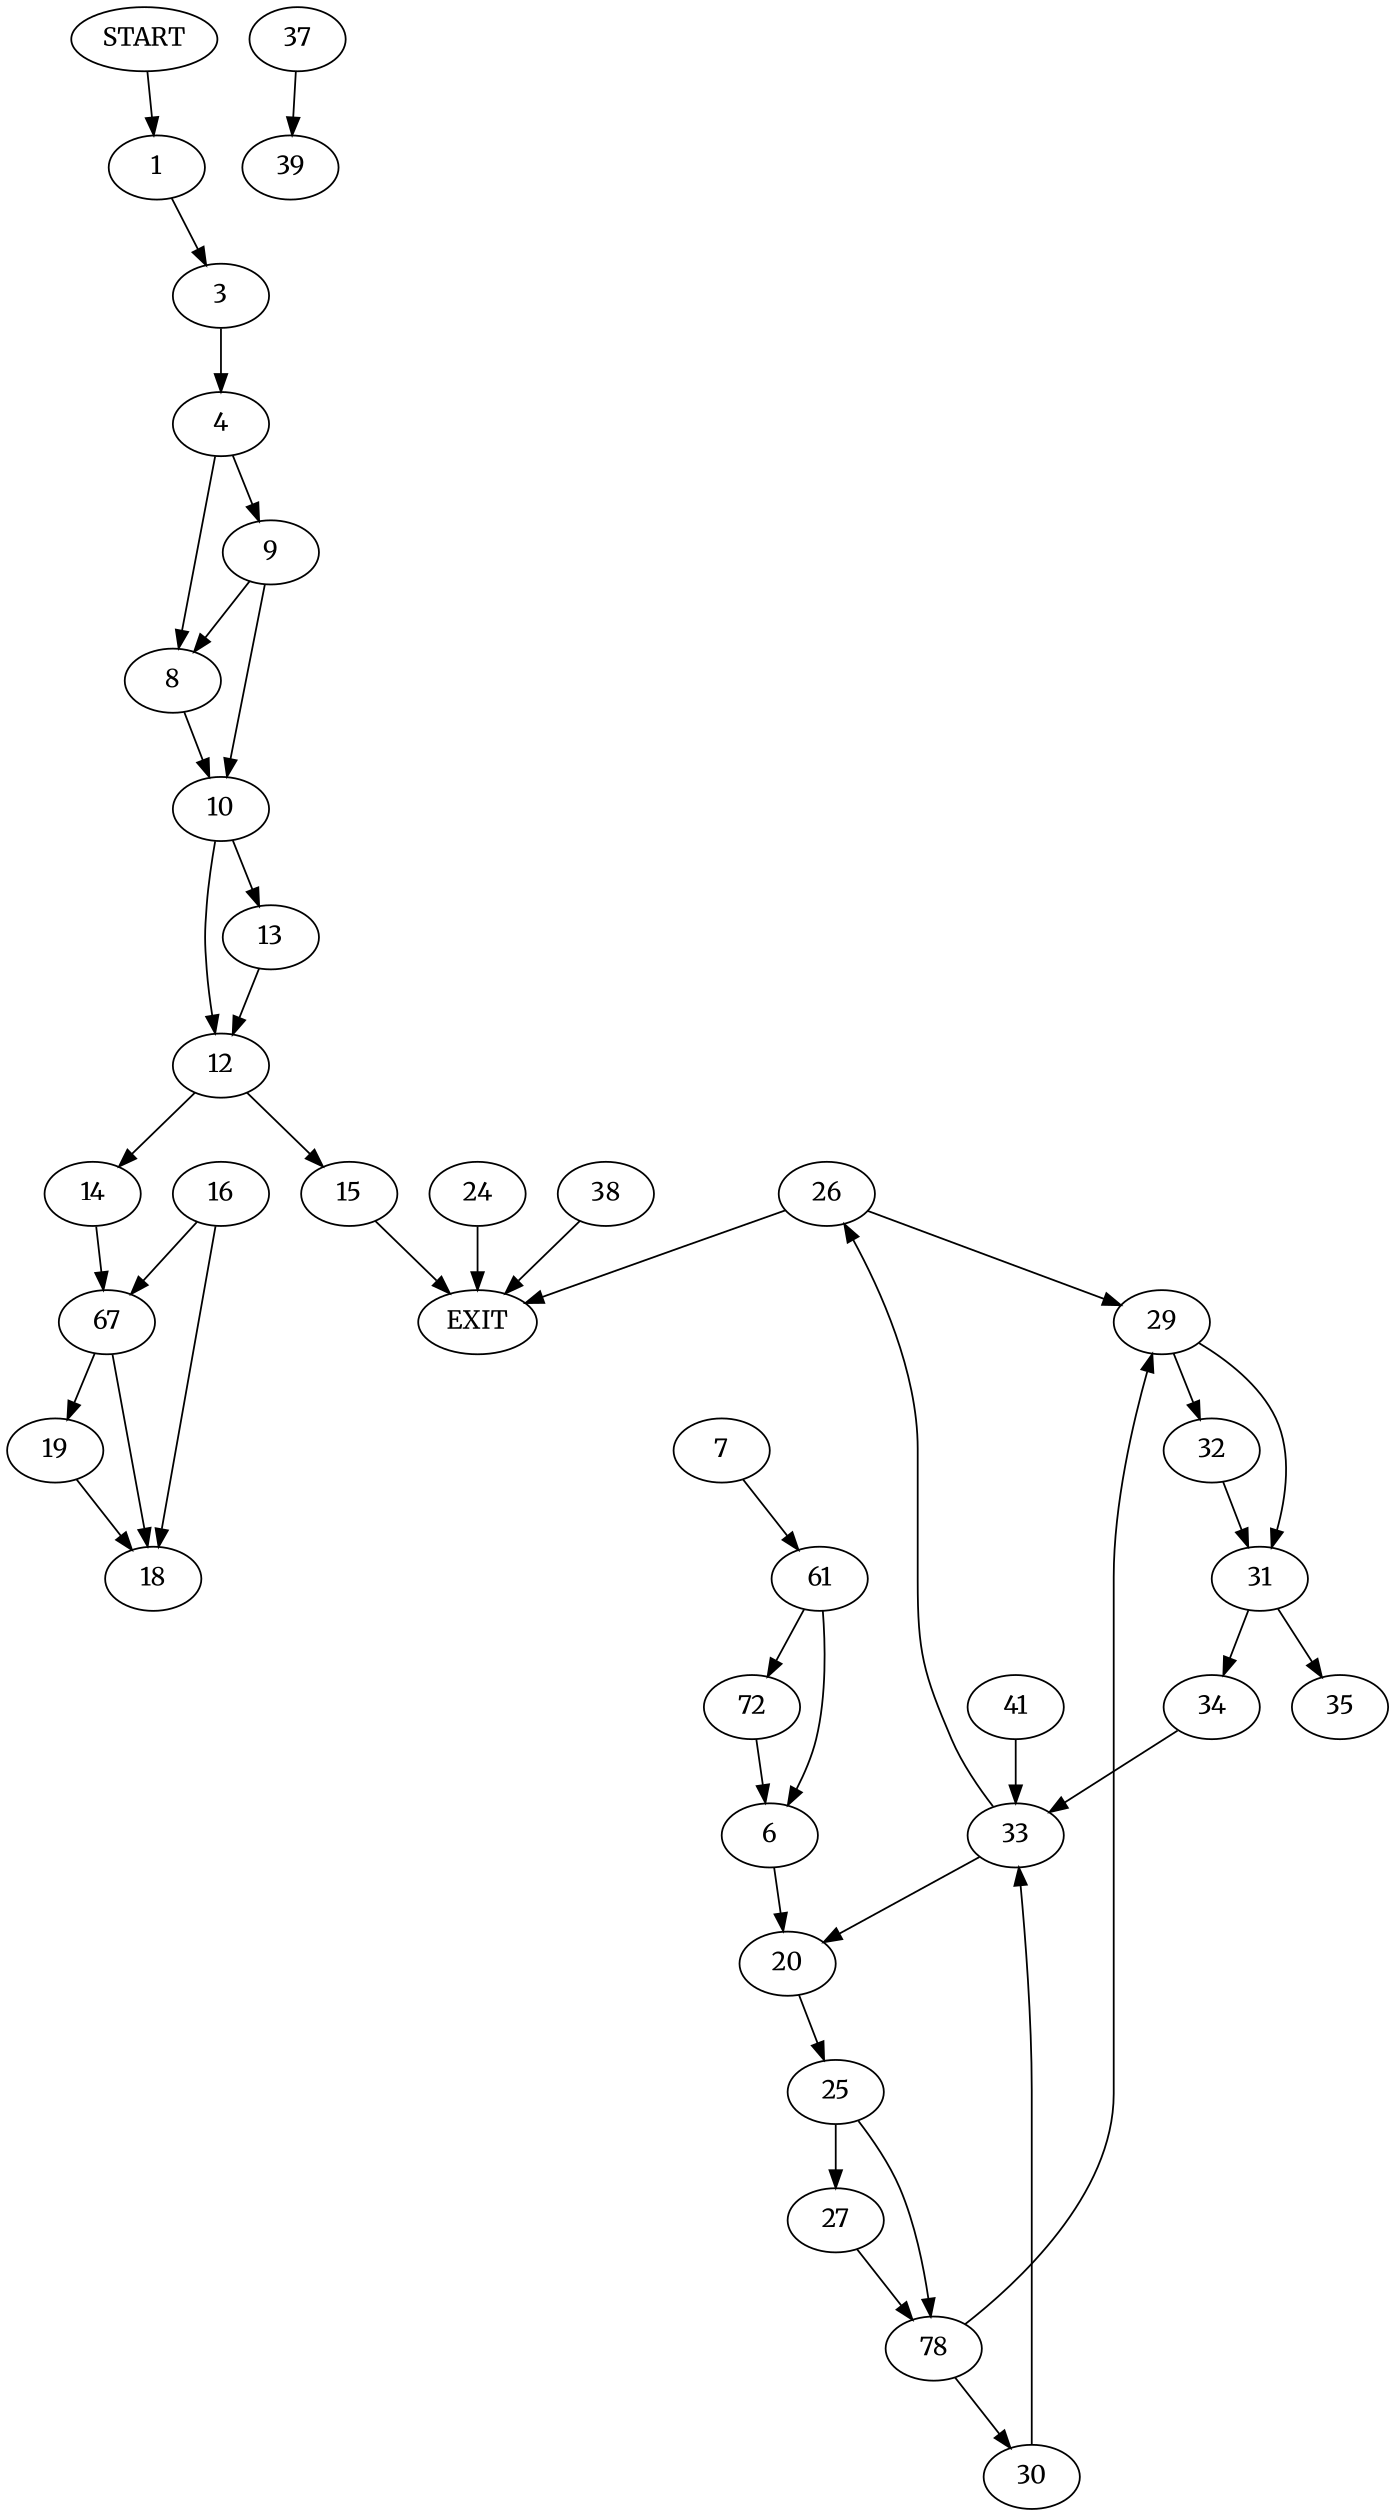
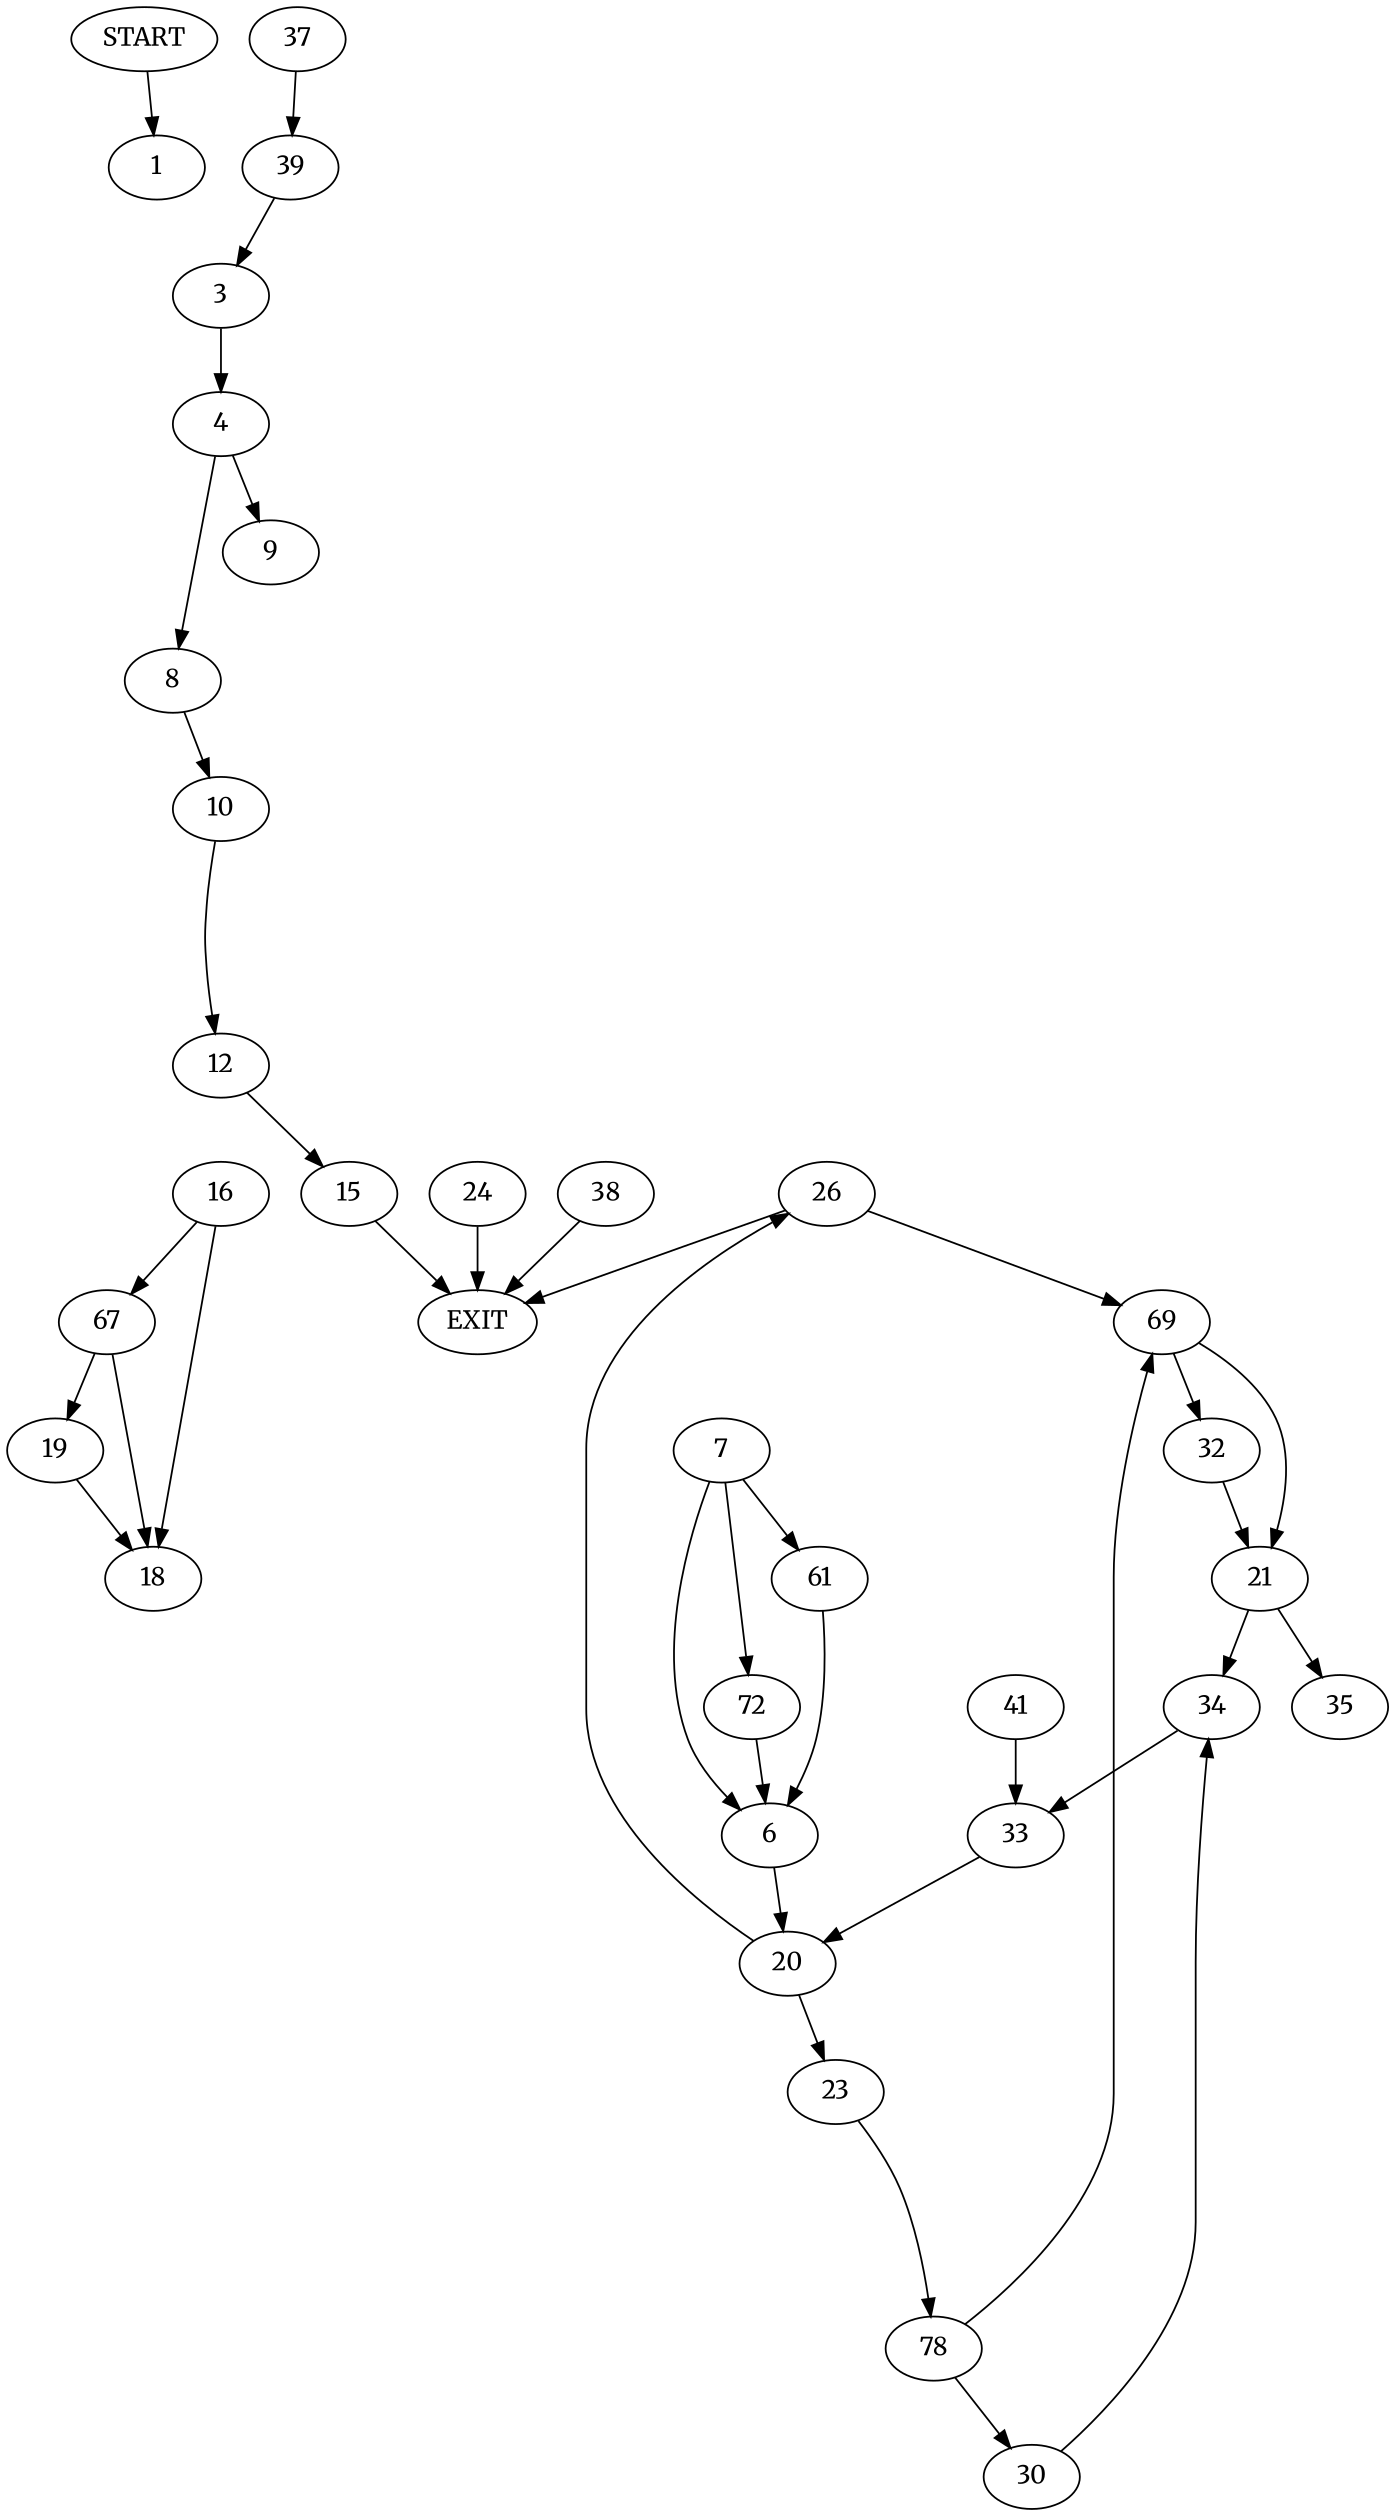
edge "1" -> "3": now "39" -> "3"
edge "9" -> "8": removed
edge "9" -> "10": removed
node "13": removed
node "14": removed
node "29": label "29" -> "69"
edge "33" -> "26": now "20" -> "26"
node "31": label "31" -> "21"
edge "61" -> "72": now "7" -> "72"
edge "7" -> "6": added
node "25": label "25" -> "23"
edge "30" -> "33": now "30" -> "34"
node "27": removed
